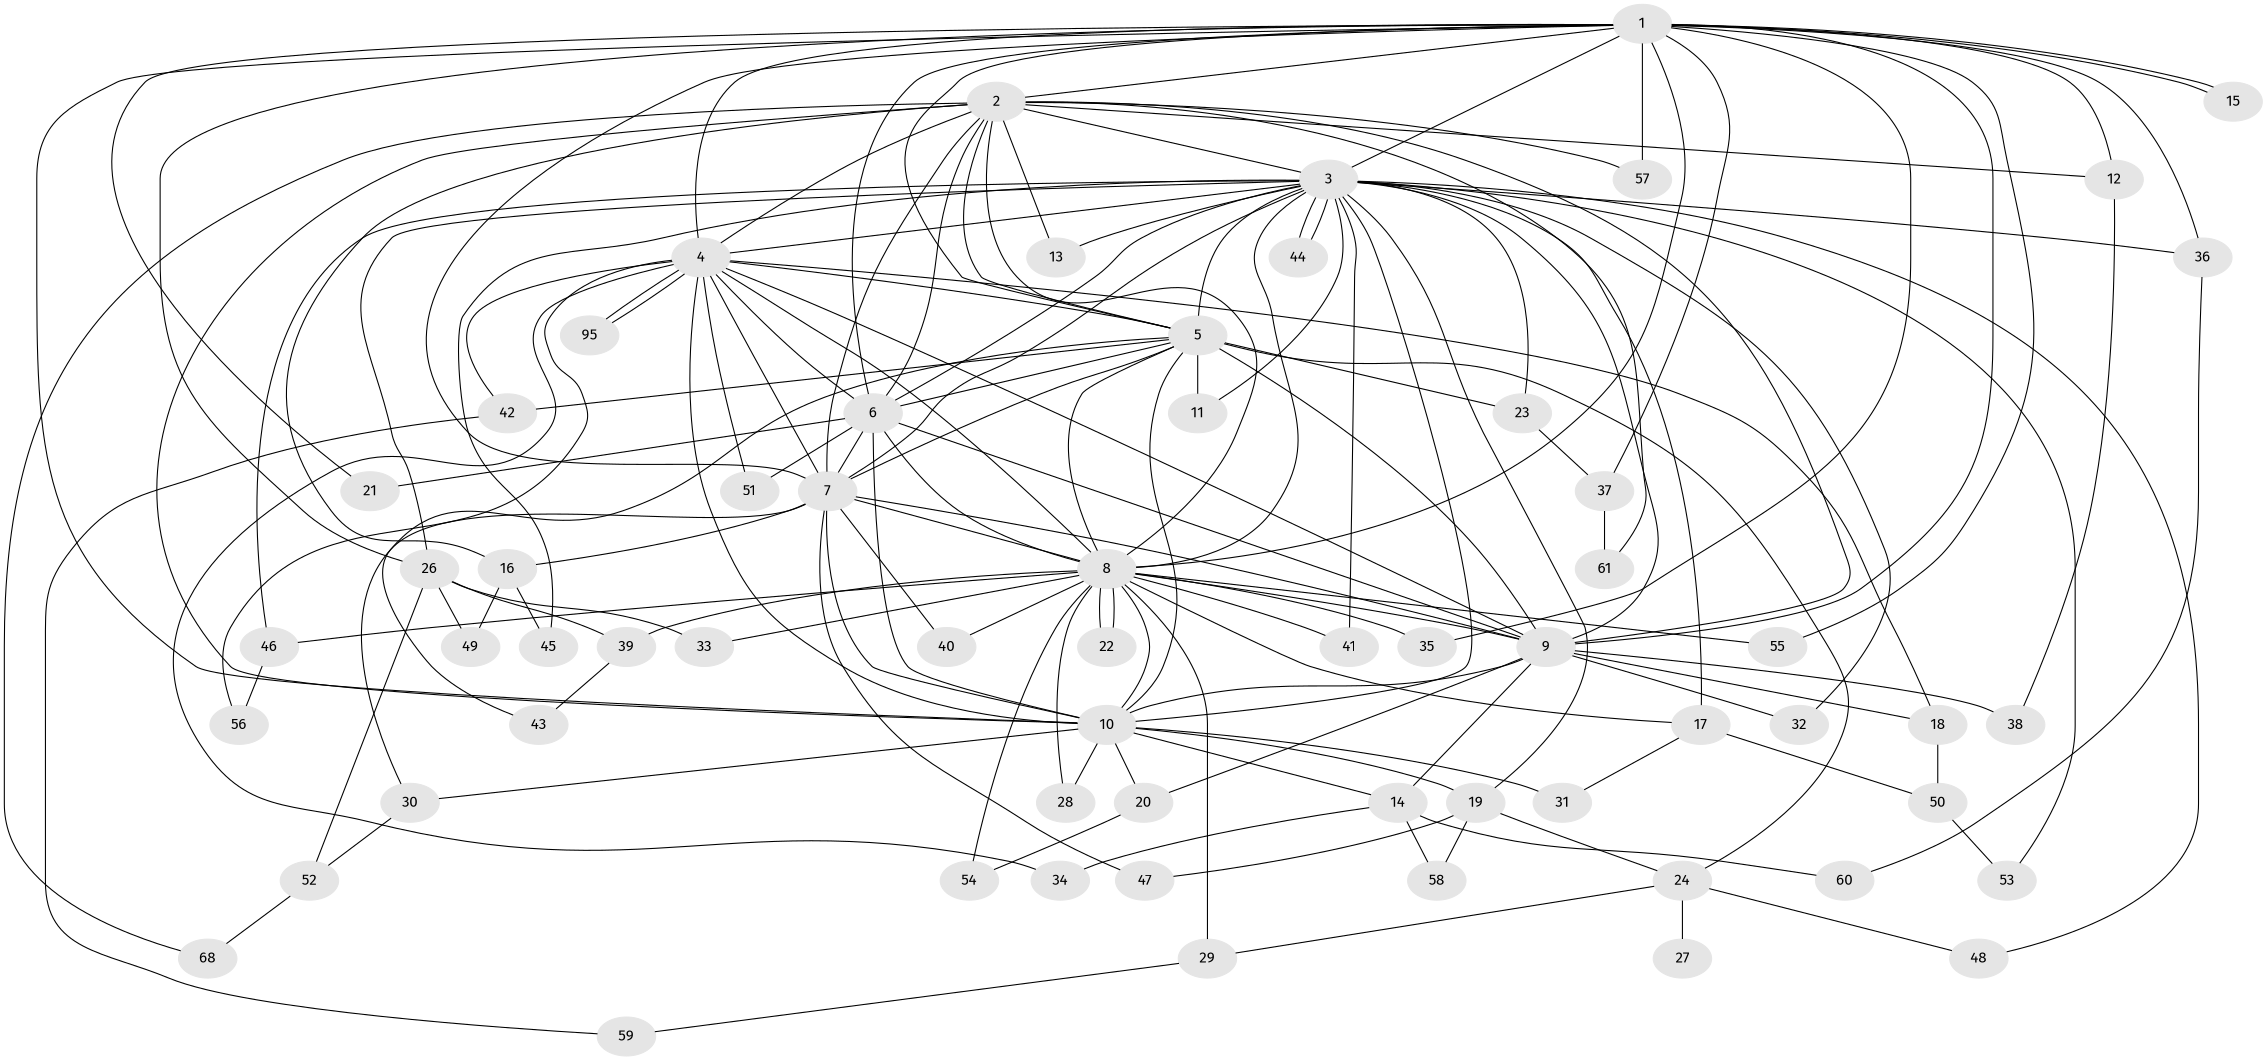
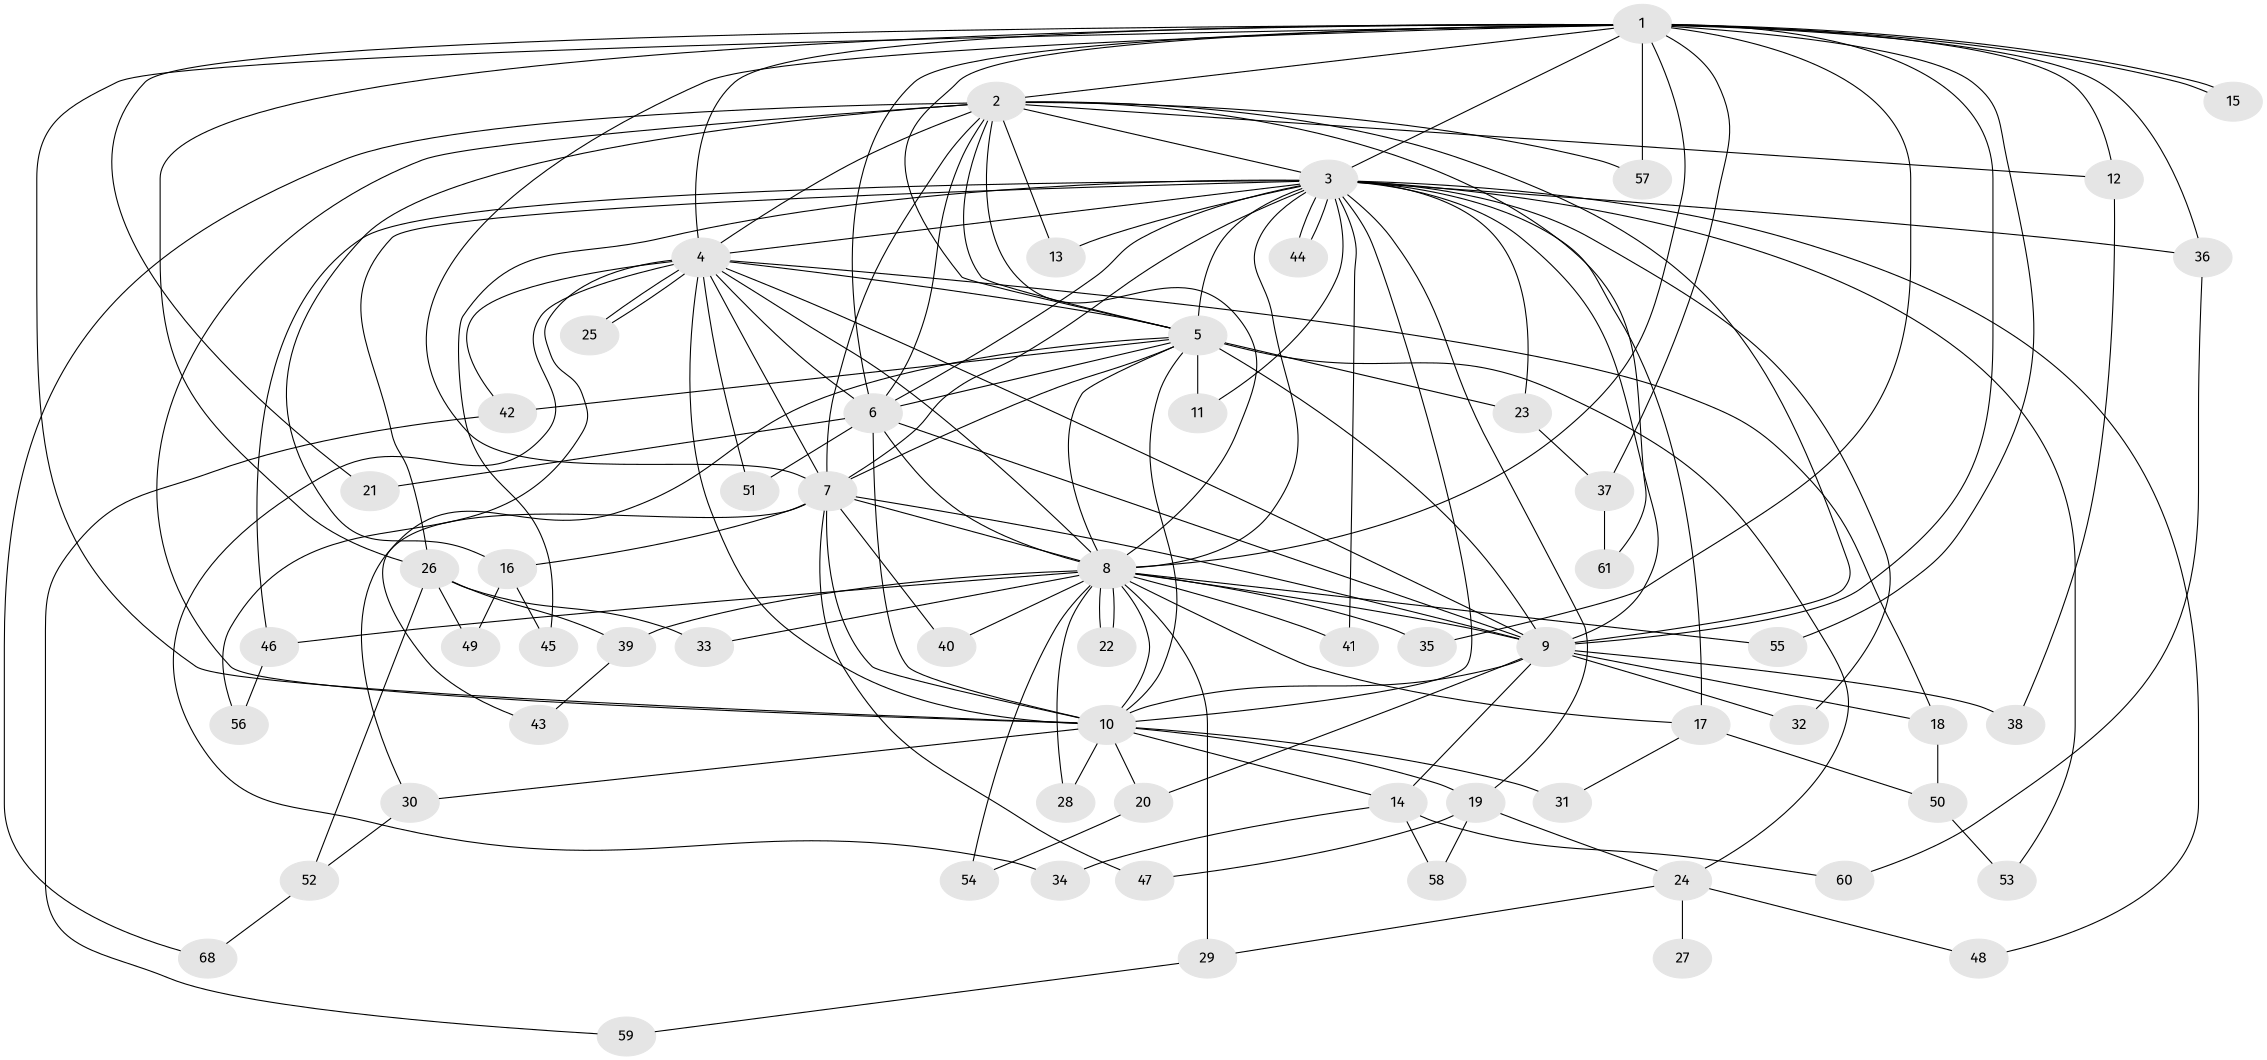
node "95": label "95" -> "25"
edge "6" -- "7": removed
